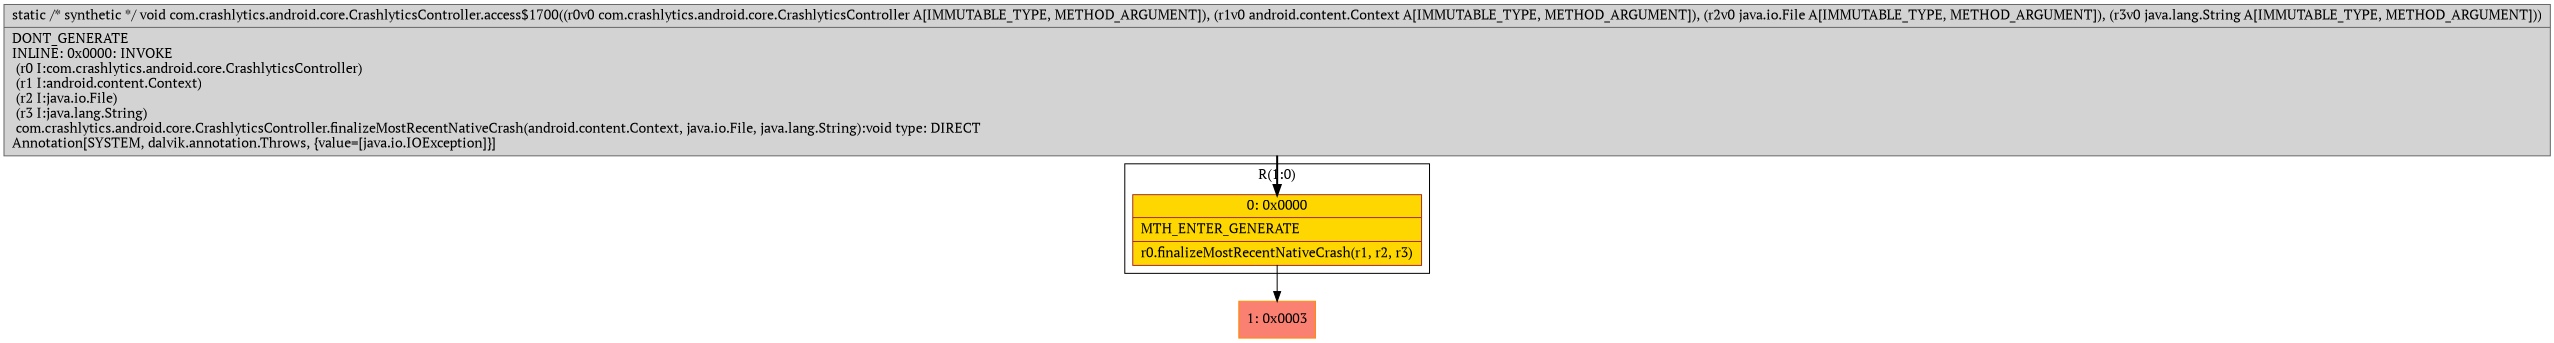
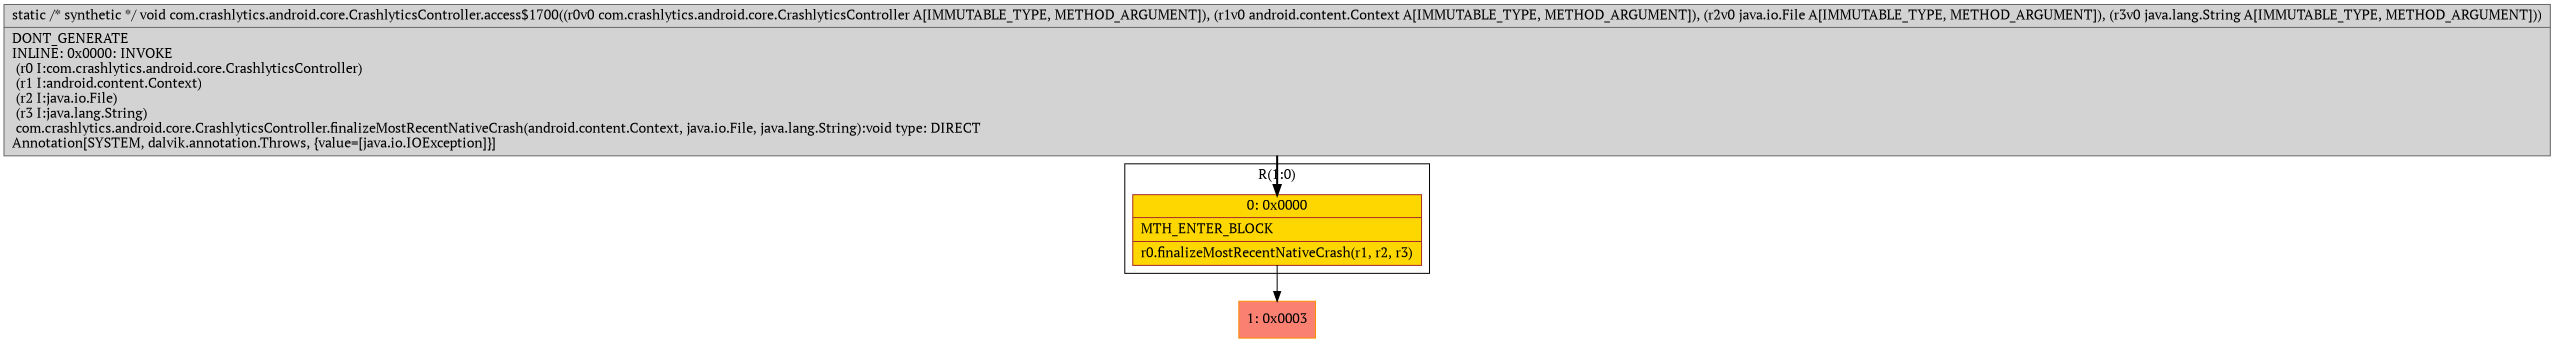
node "0: 0x0000": text "MTH_ENTER_GENERATE" -> "MTH_ENTER_BLOCK"
